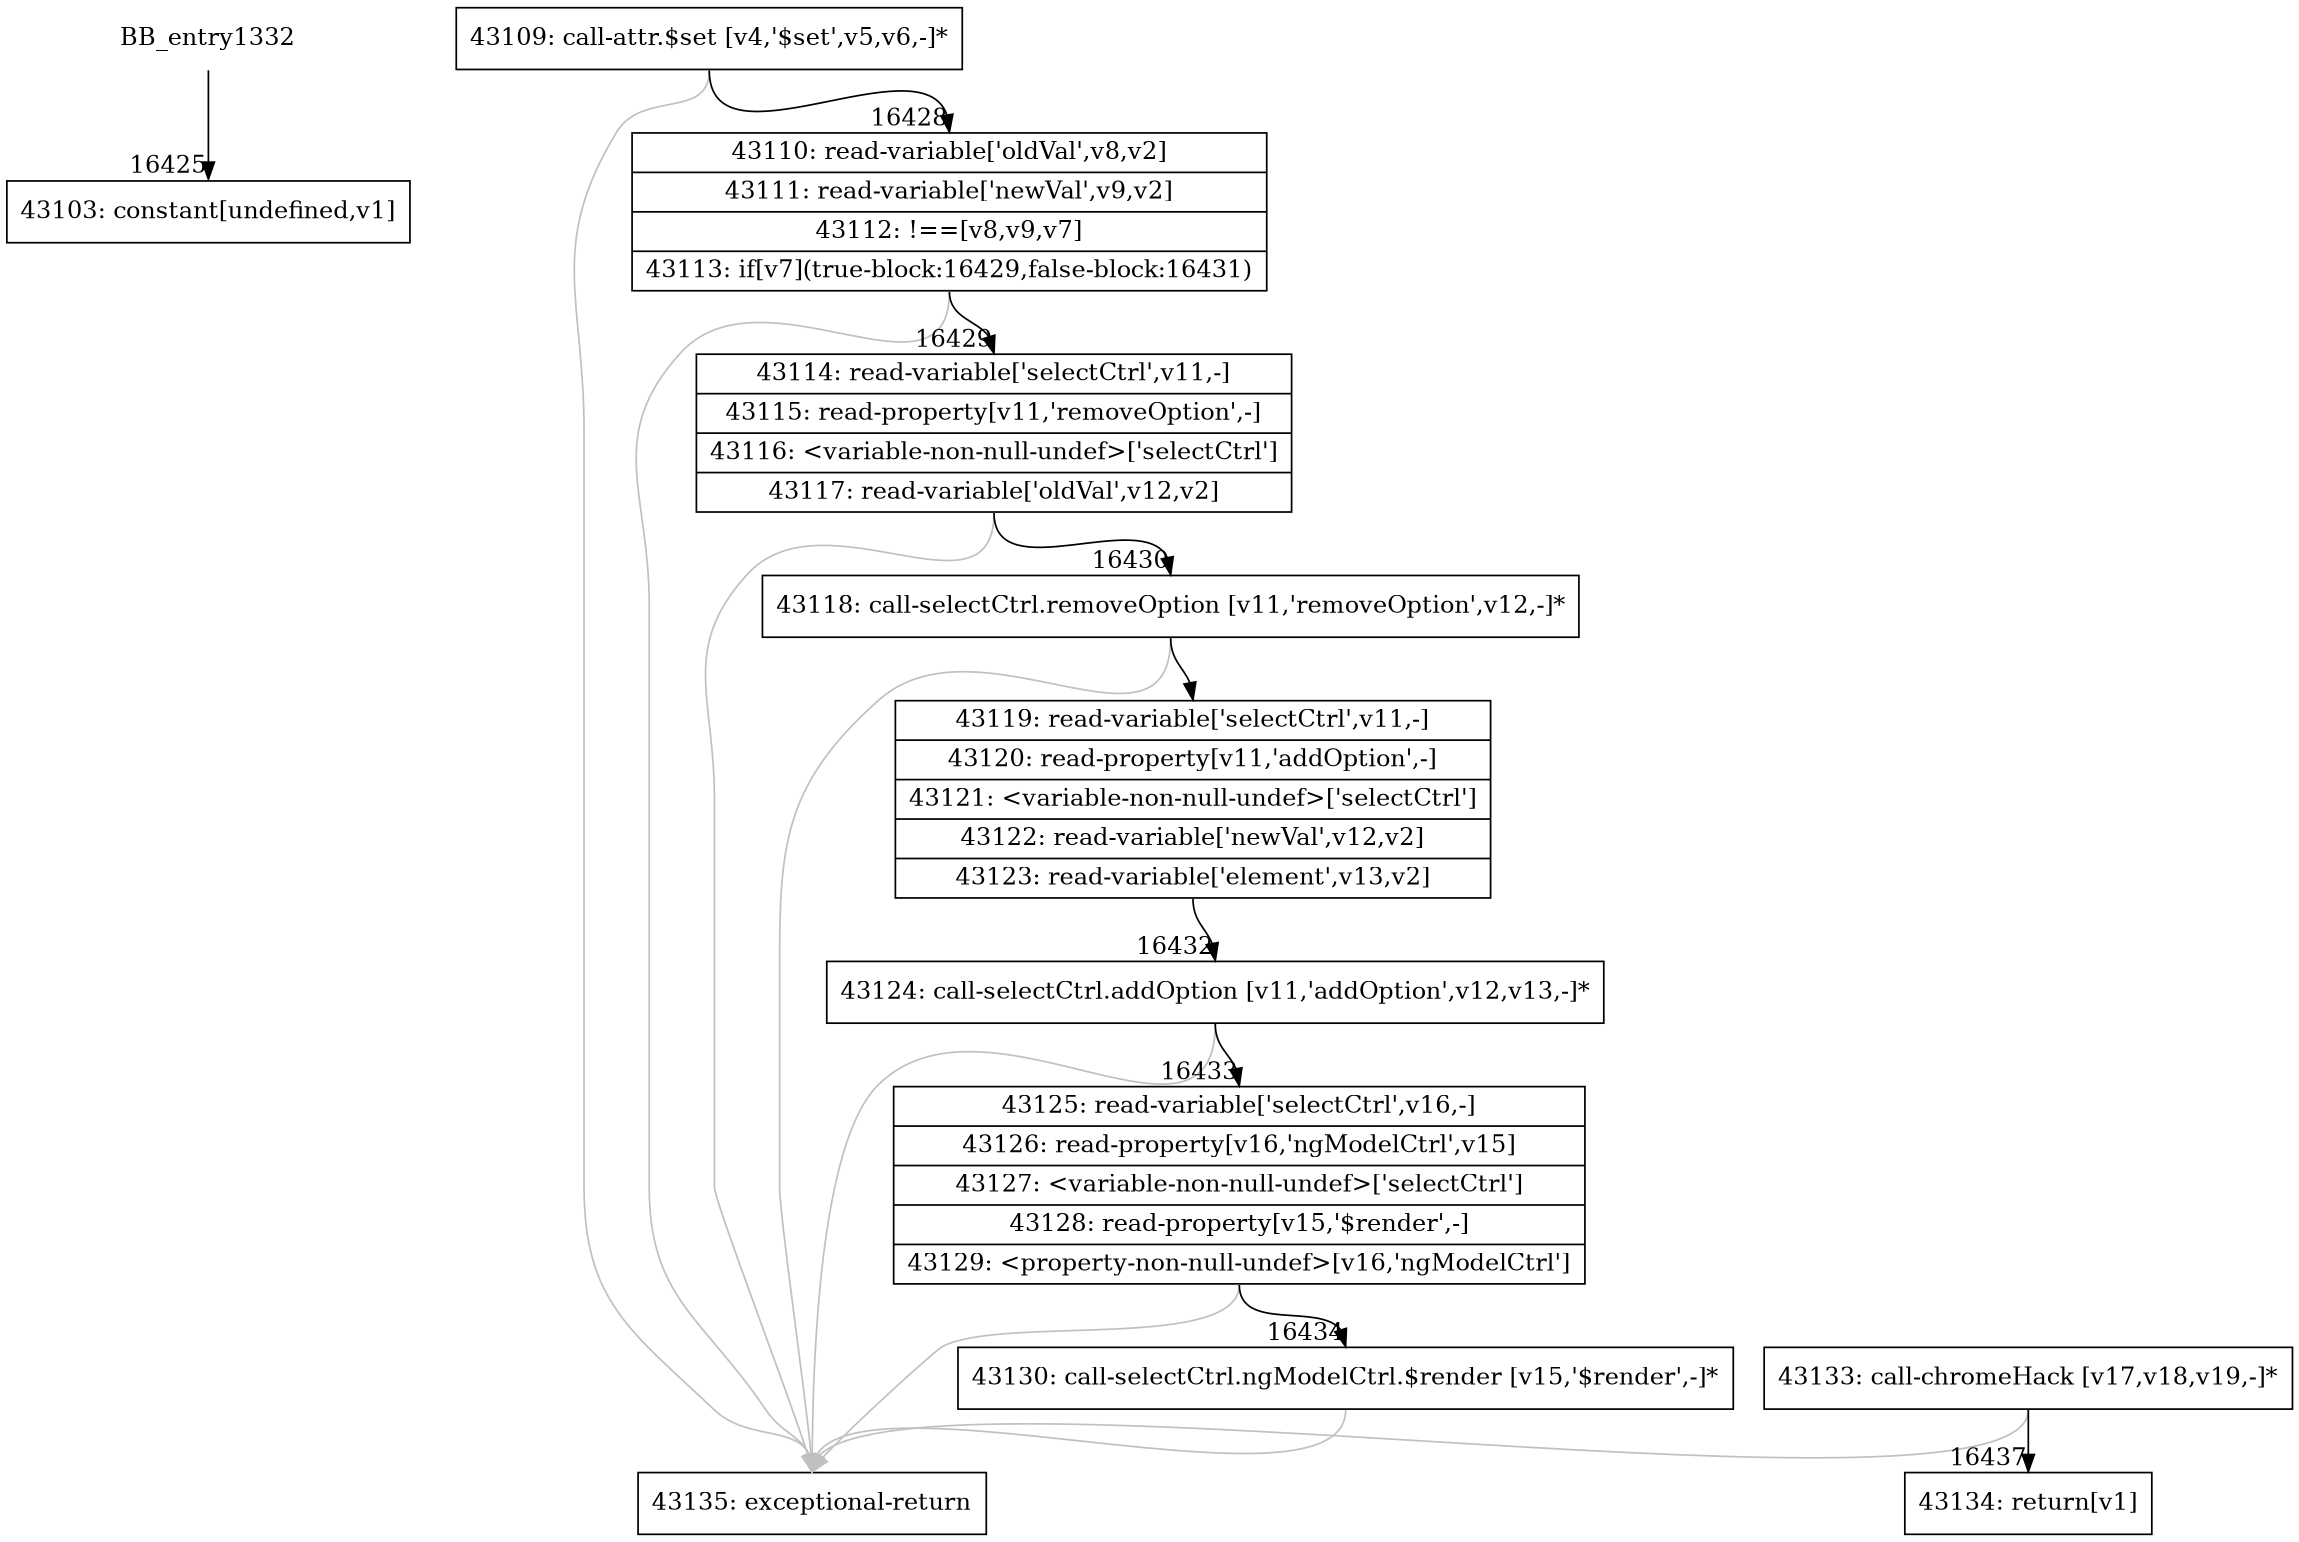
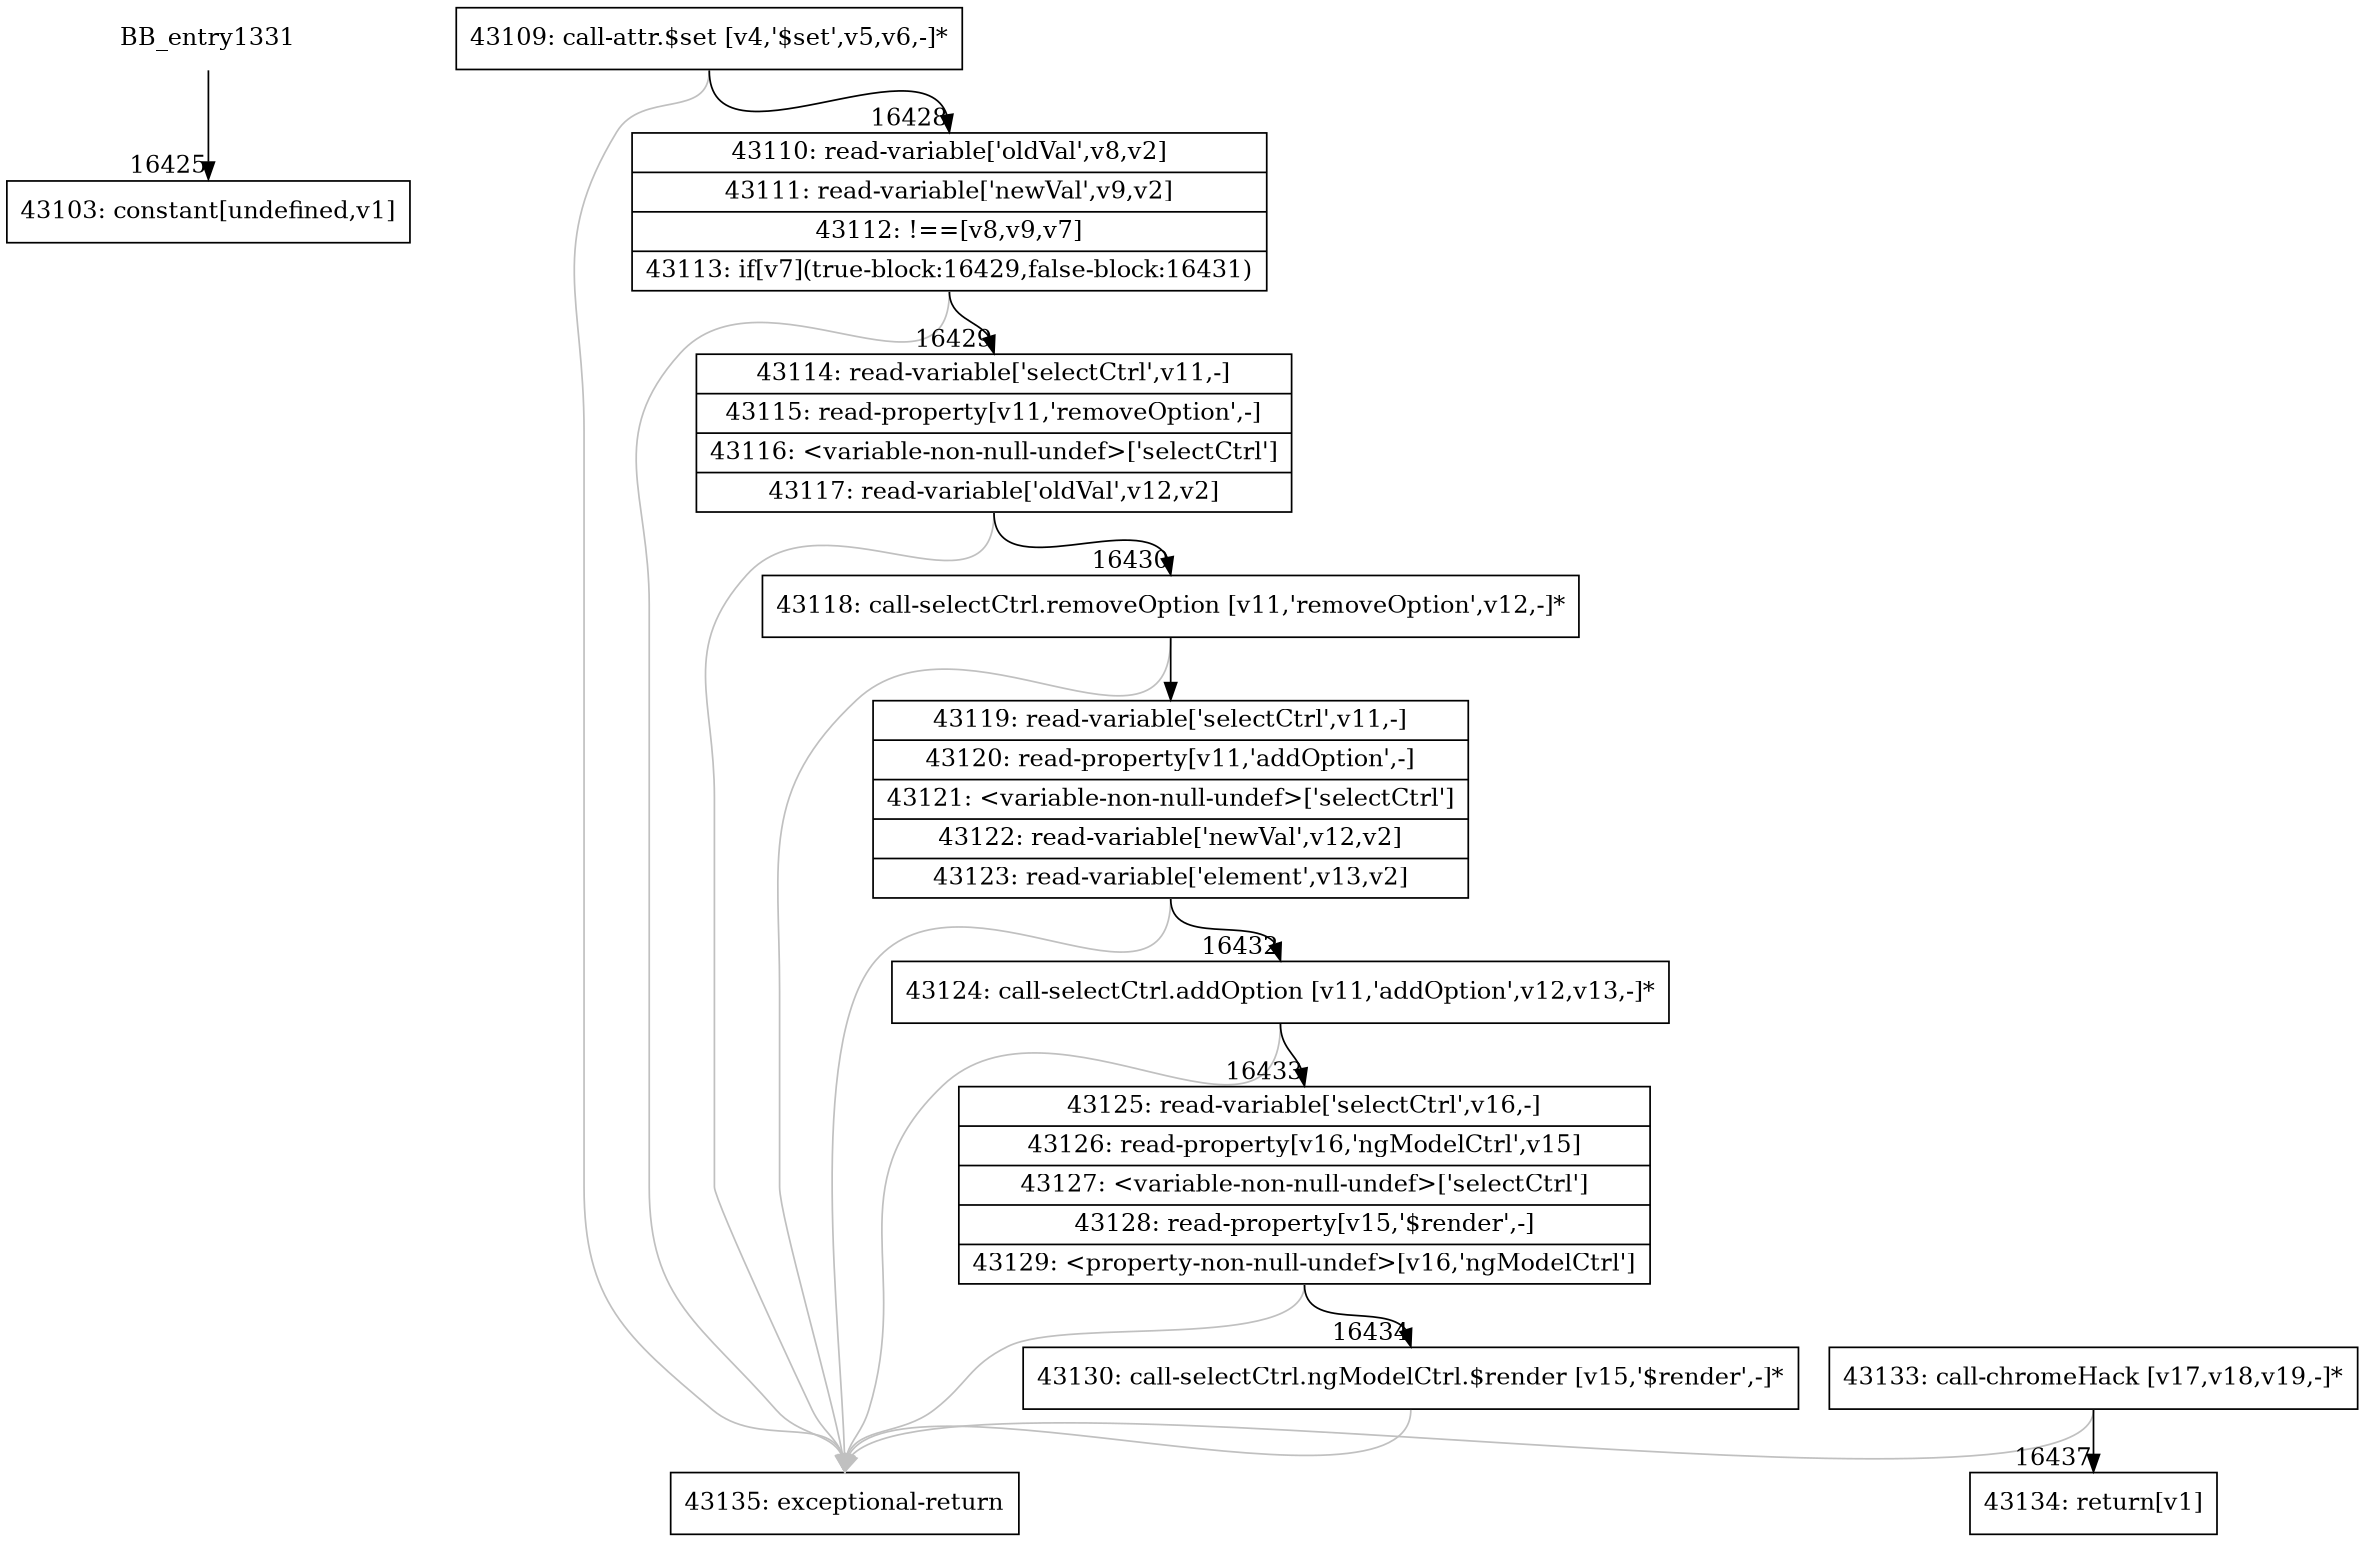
node "BB_entry1332": label "BB_entry1332" -> "BB_entry1331"
edge "43119: read-variable['selectCtrl',v11,-]" -> "43135: exceptional-return": added
